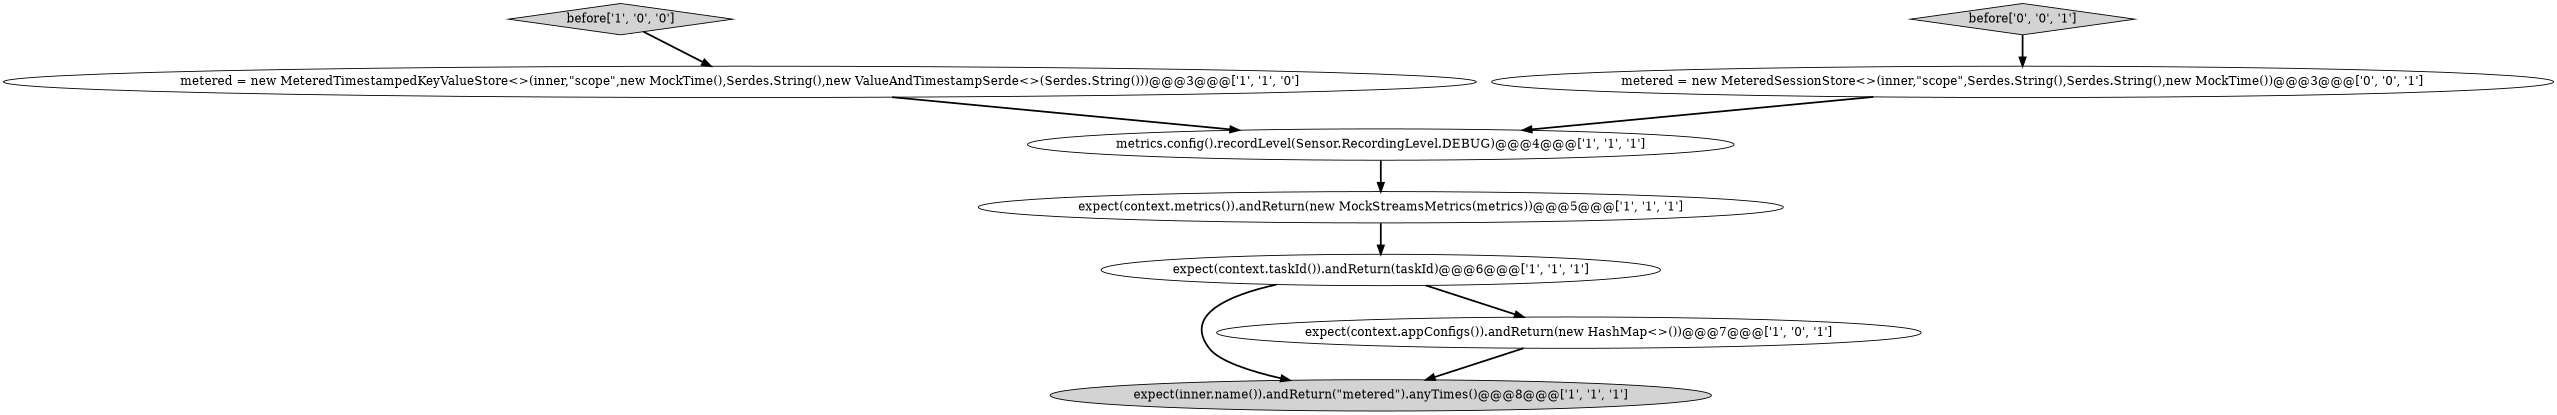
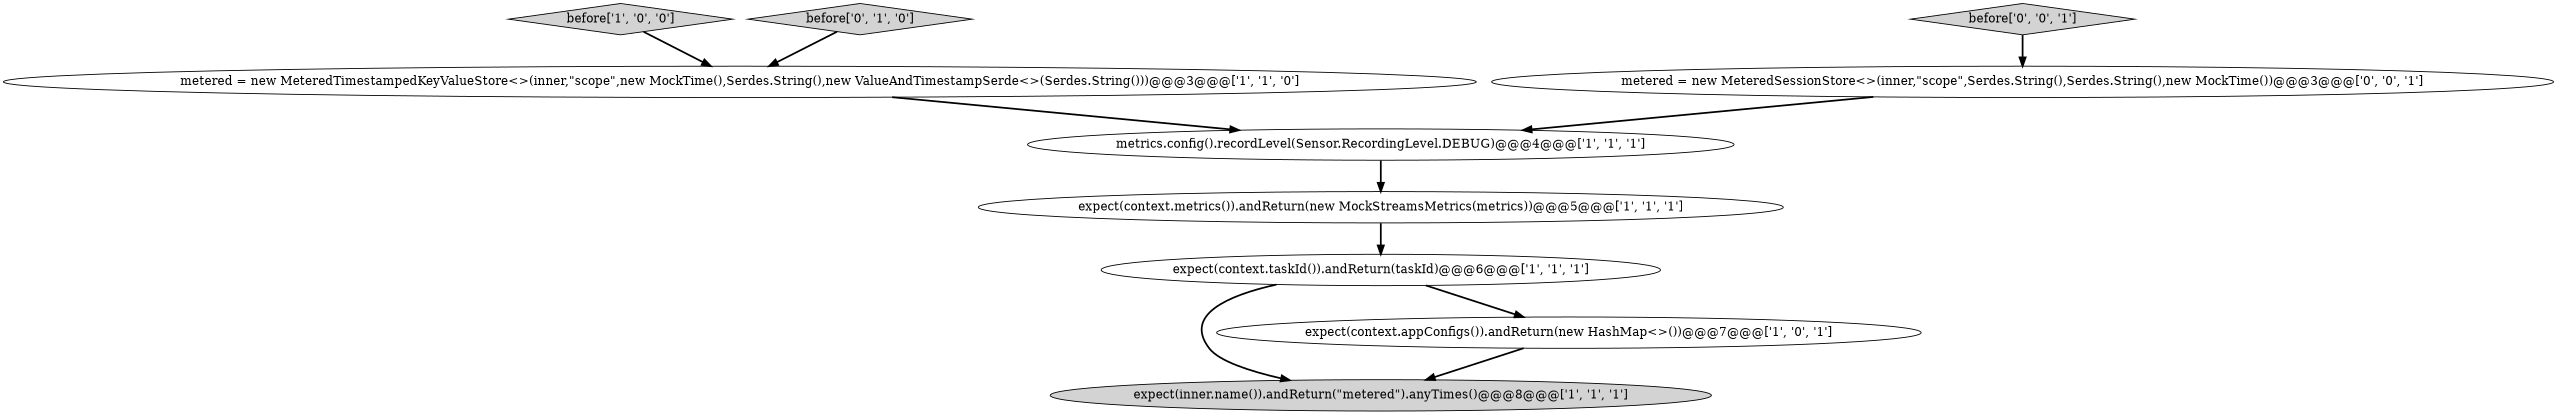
node "before['0', '1', '0']": added
